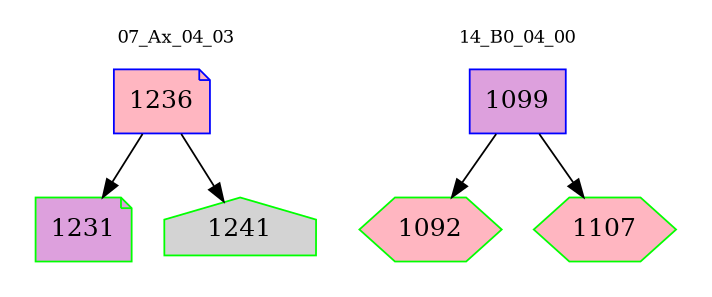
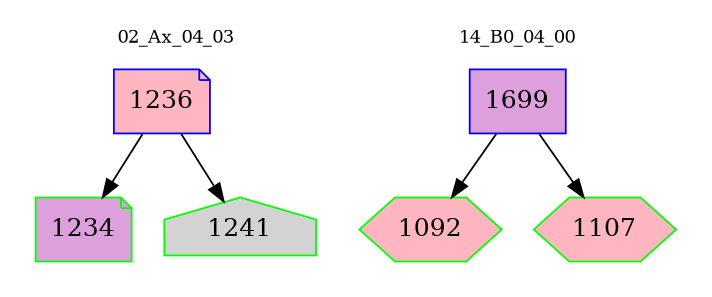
cluster "07_Ax_04_03": label "07_Ax_04_03" -> "02_Ax_04_03"
node "1099": label "1099" -> "1699"
node "1231": label "1231" -> "1234"
